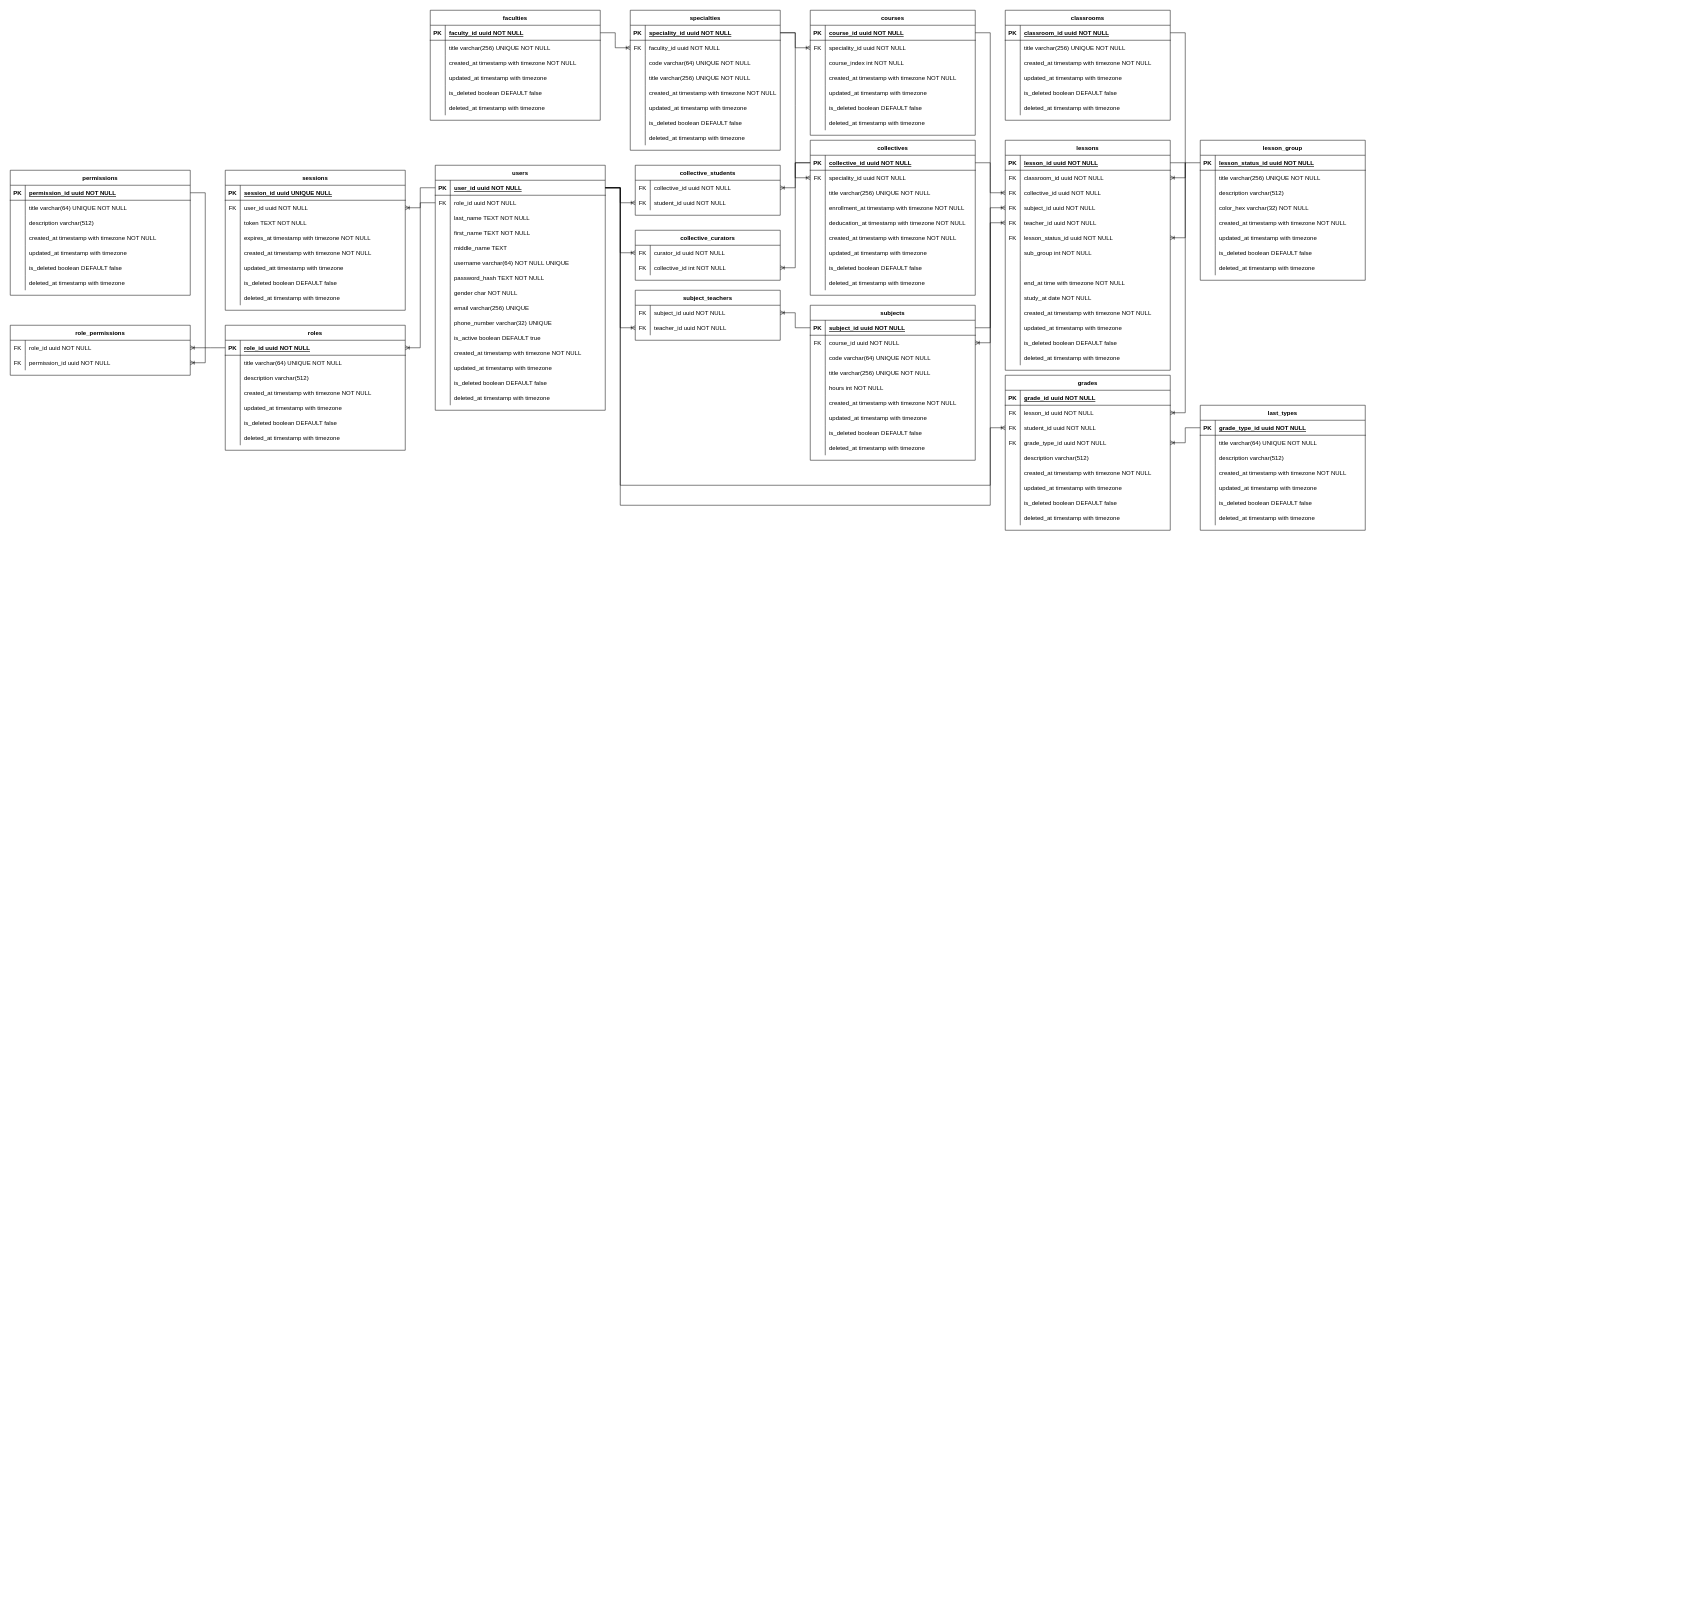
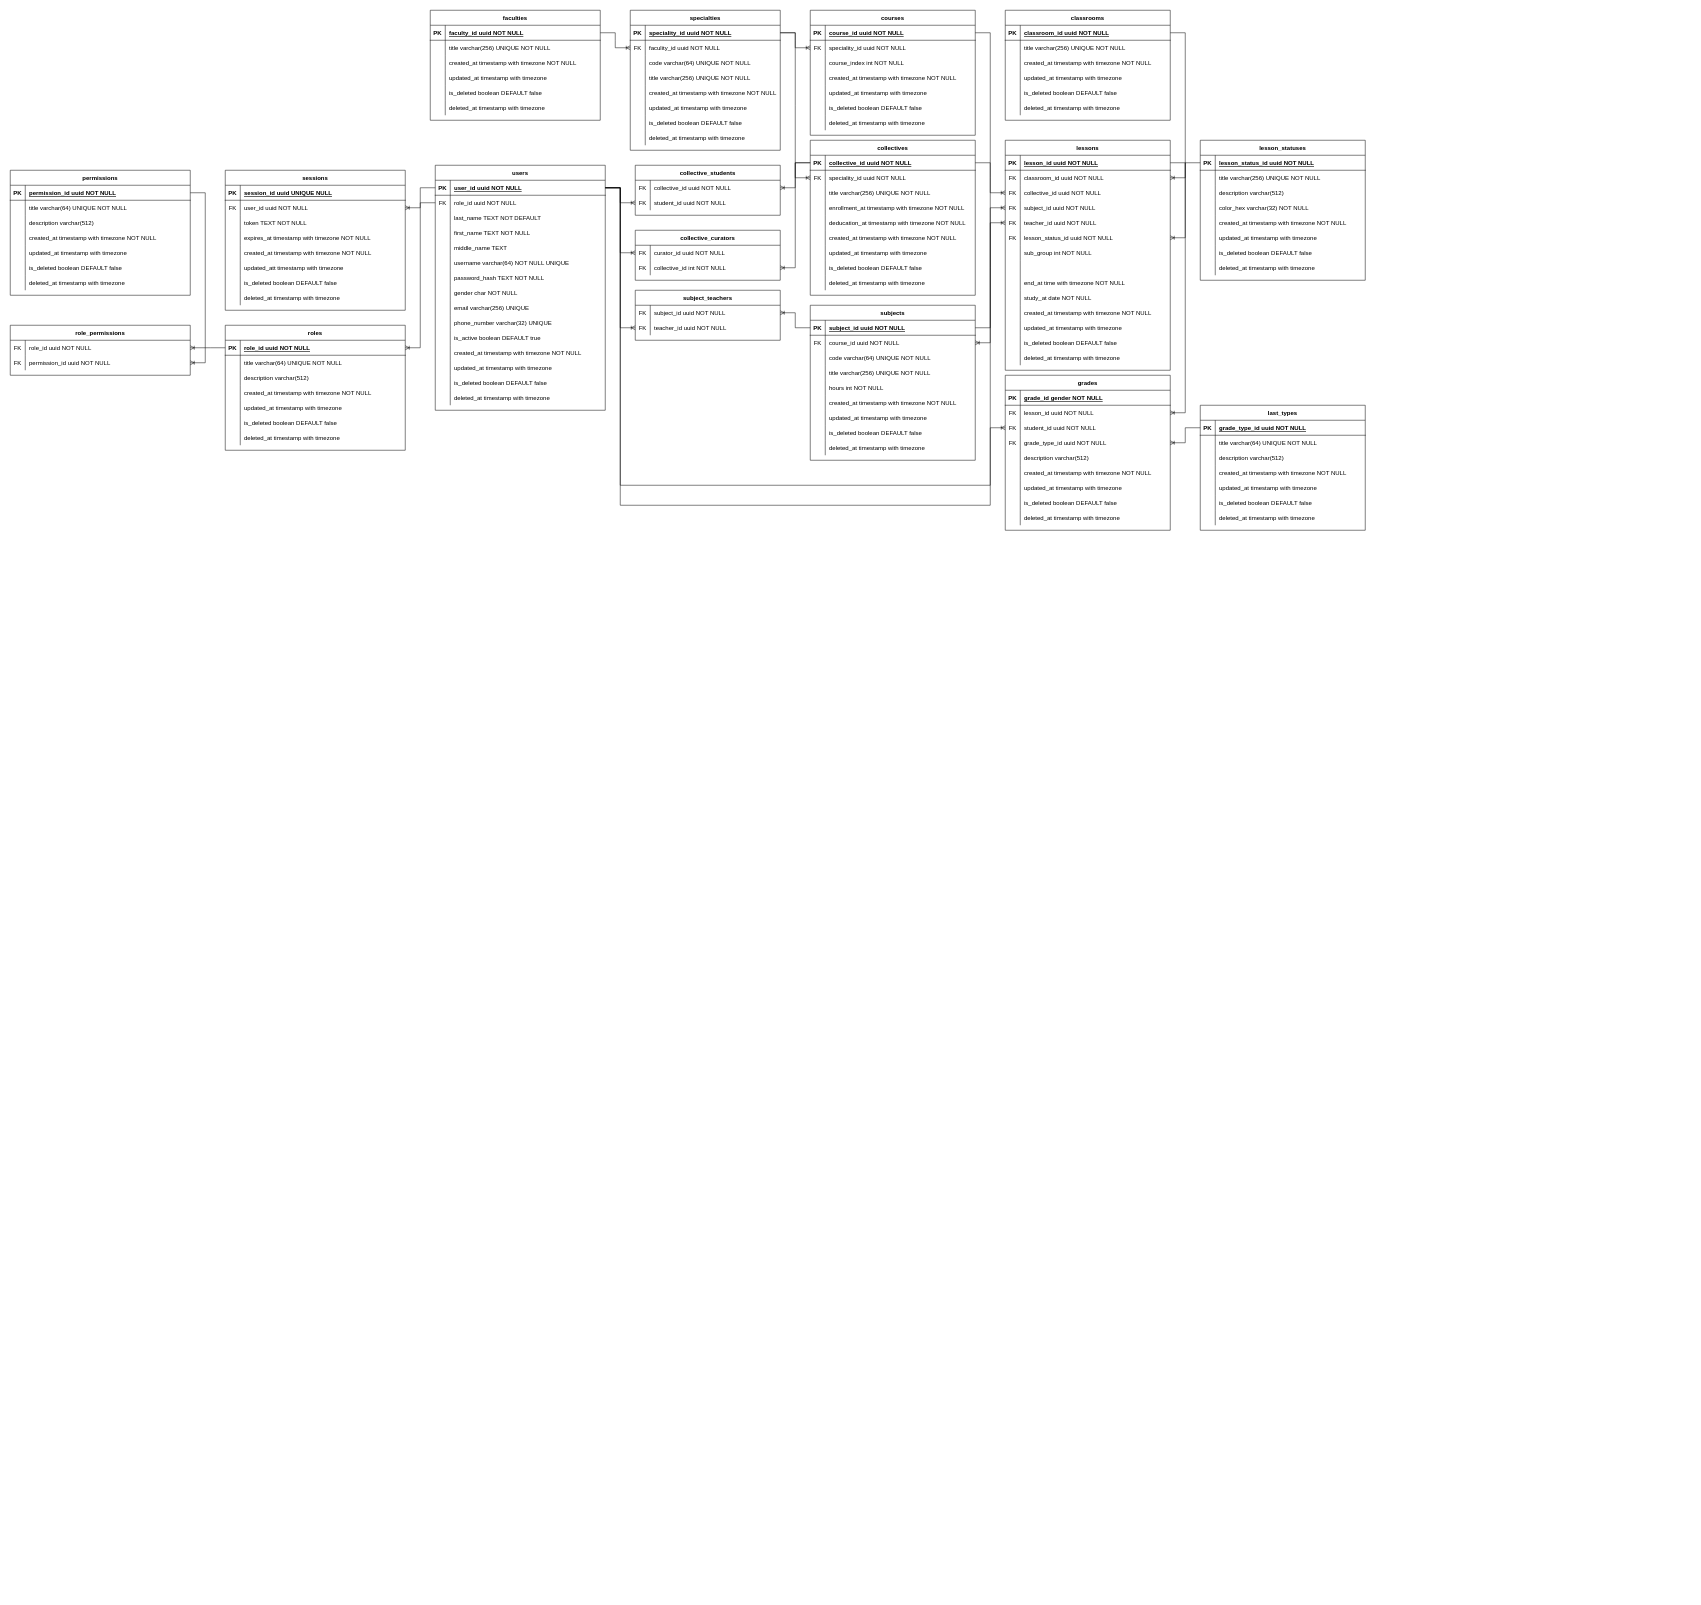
node "lesson_group": label "lesson_group" -> "lesson_statuses"
node "last_name TEXT NOT NULL": label "last_name TEXT NOT NULL" -> "last_name TEXT NOT DEFAULT"
node "grade_id uuid NOT NULL": label "grade_id uuid NOT NULL" -> "grade_id gender NOT NULL"
